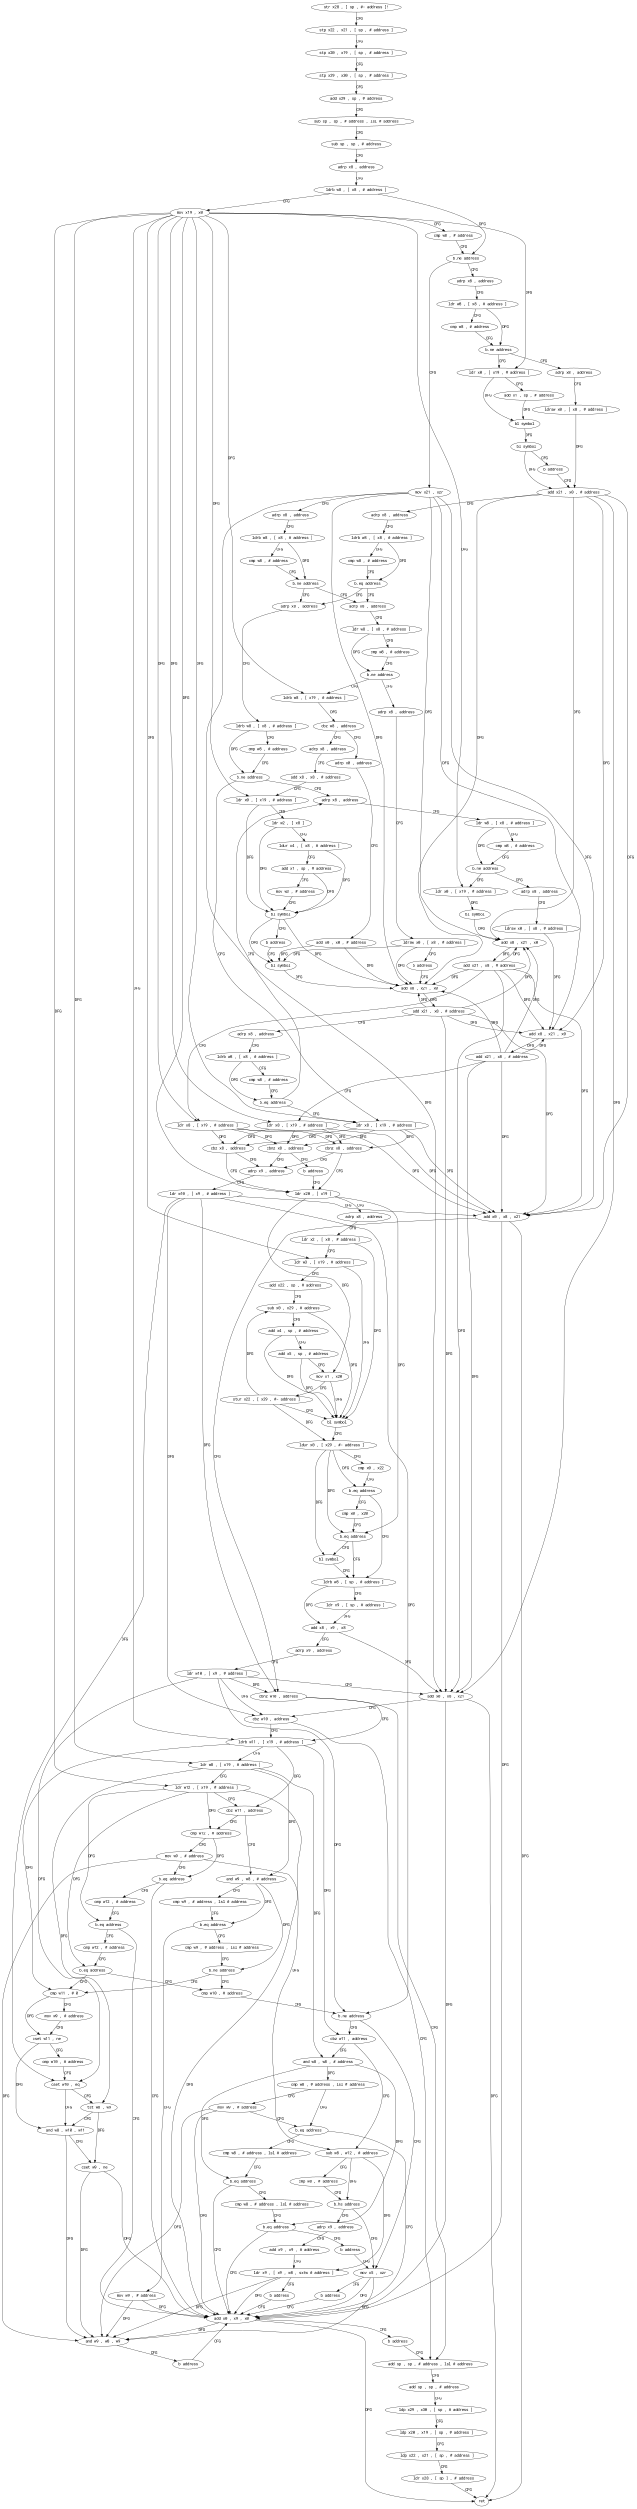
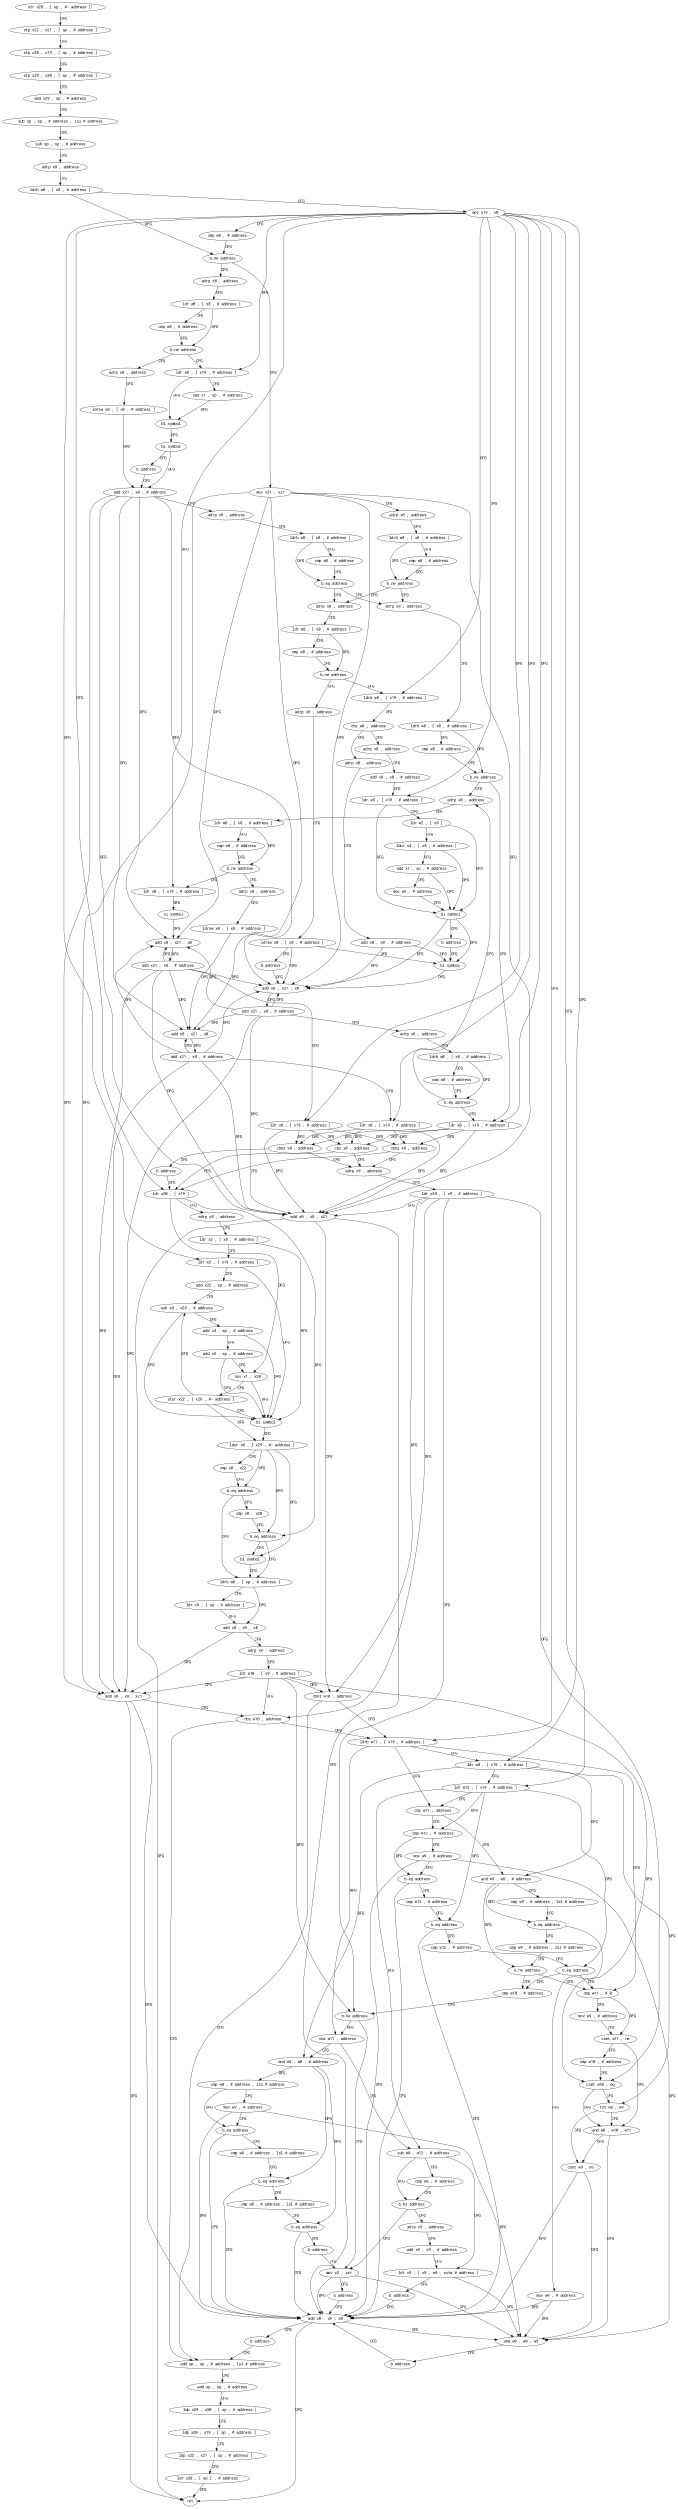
edge "ldr x9 , [ x9 , w8 , sxtw # address ]" -> "add x0 , x9 , x0": removed, label "DFG"
